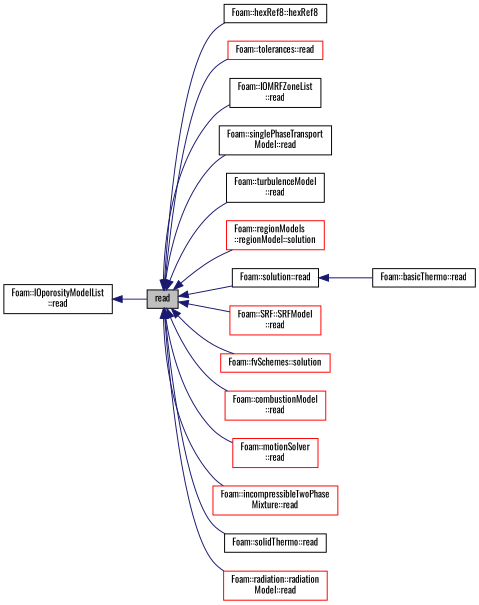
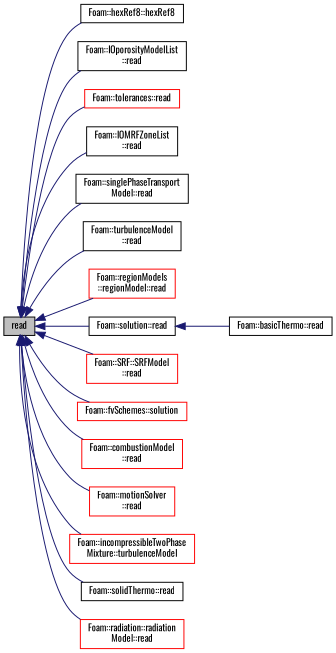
node "Foam::regionModels ::regionModel::solution": label "Foam::regionModels ::regionModel::solution" -> "Foam::regionModels ::regionModel::read"
edge "read" -> "Foam::IOporosityModelList ::read": reversed
node "Foam::incompressibleTwoPhase Mixture::read": label "Foam::incompressibleTwoPhase Mixture::read" -> "Foam::incompressibleTwoPhase Mixture::turbulenceModel"
